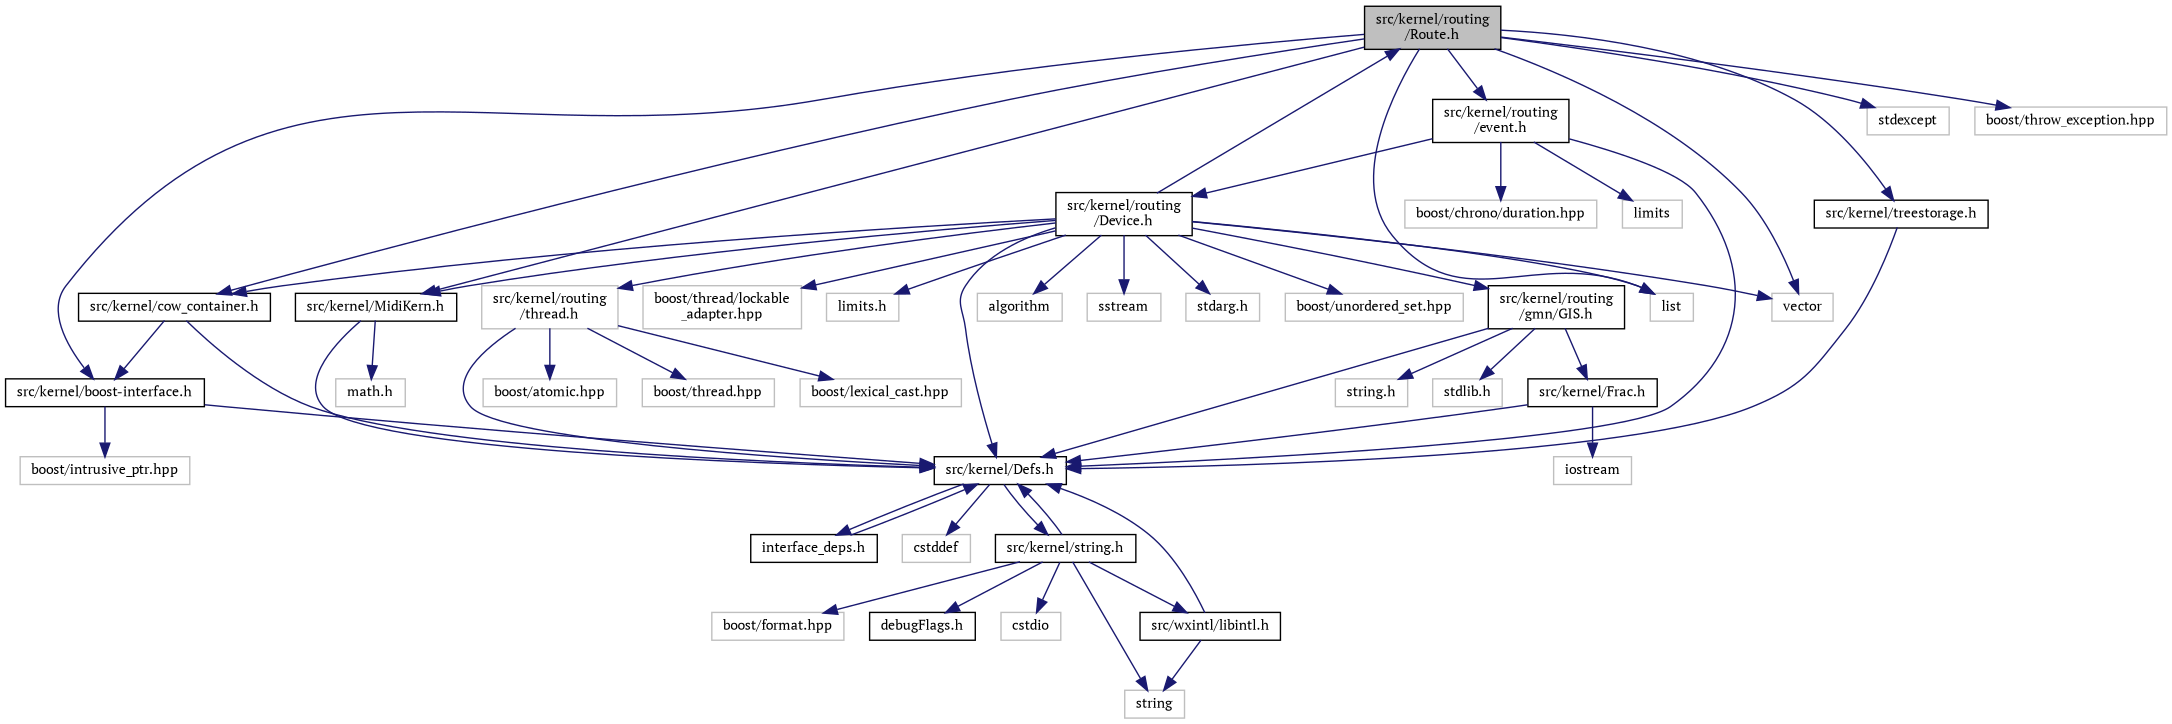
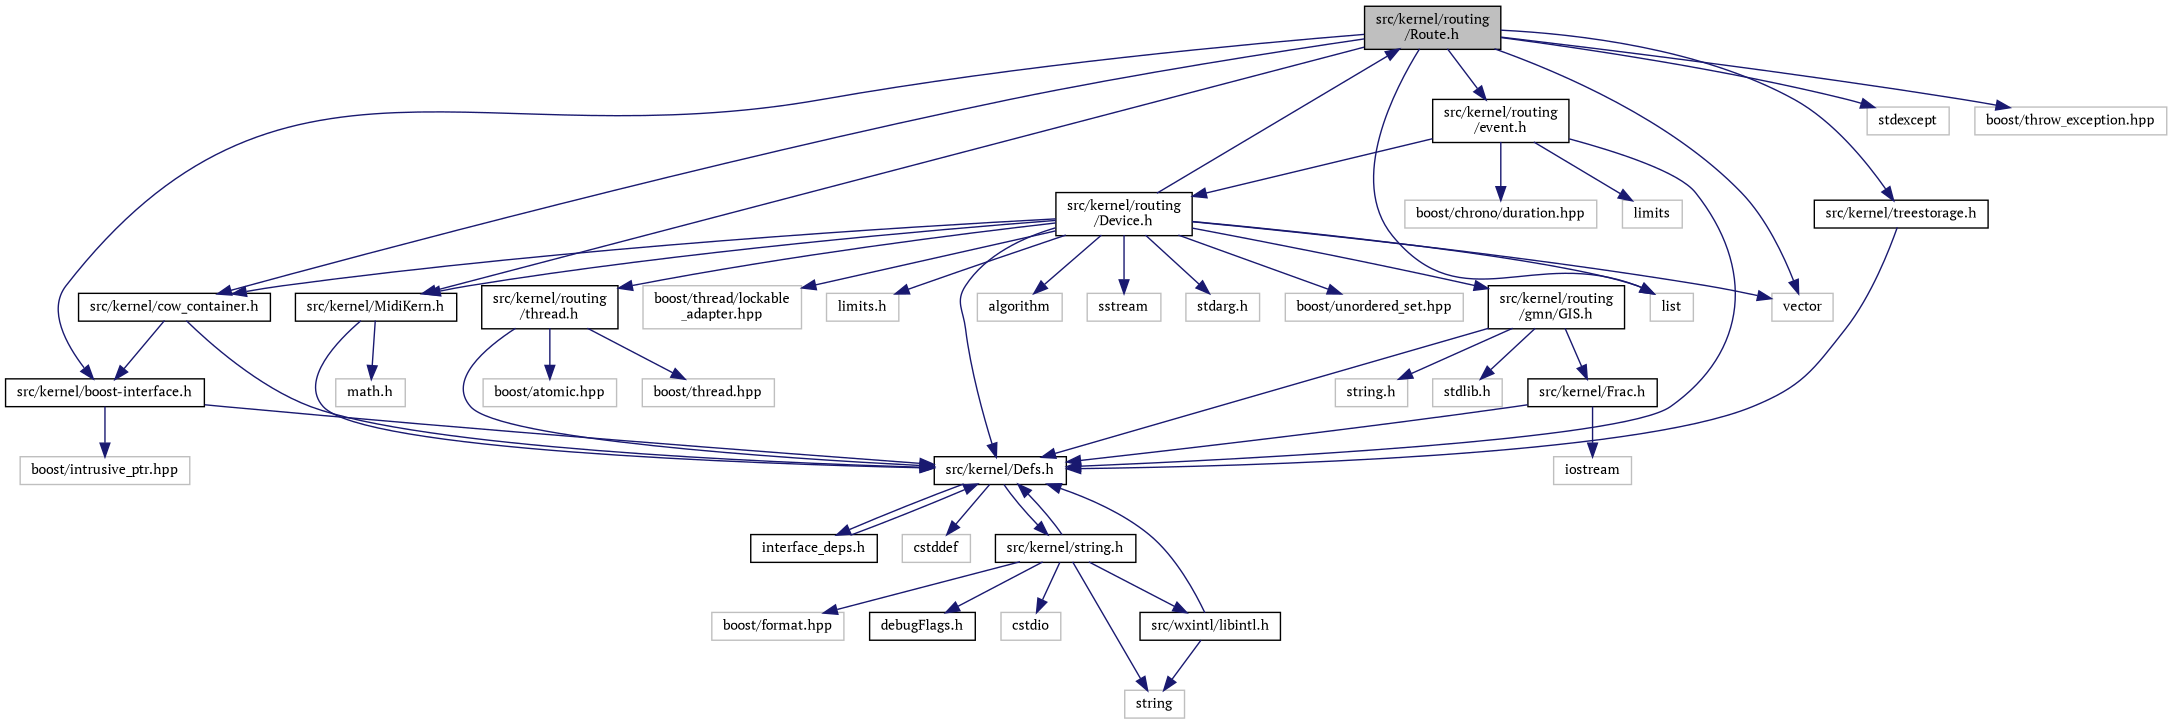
node "src/kernel/routing /thread.h": color grey75 -> black
node "boost/lexical_cast.hpp": removed
